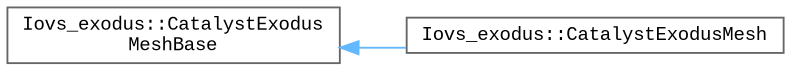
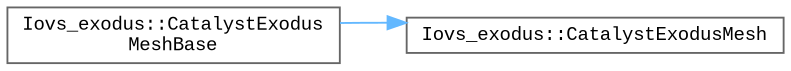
edge "Iovs_exodus::CatalystExodusMesh" -> "Iovs_exodus::CatalystExodus MeshBase": reversed
